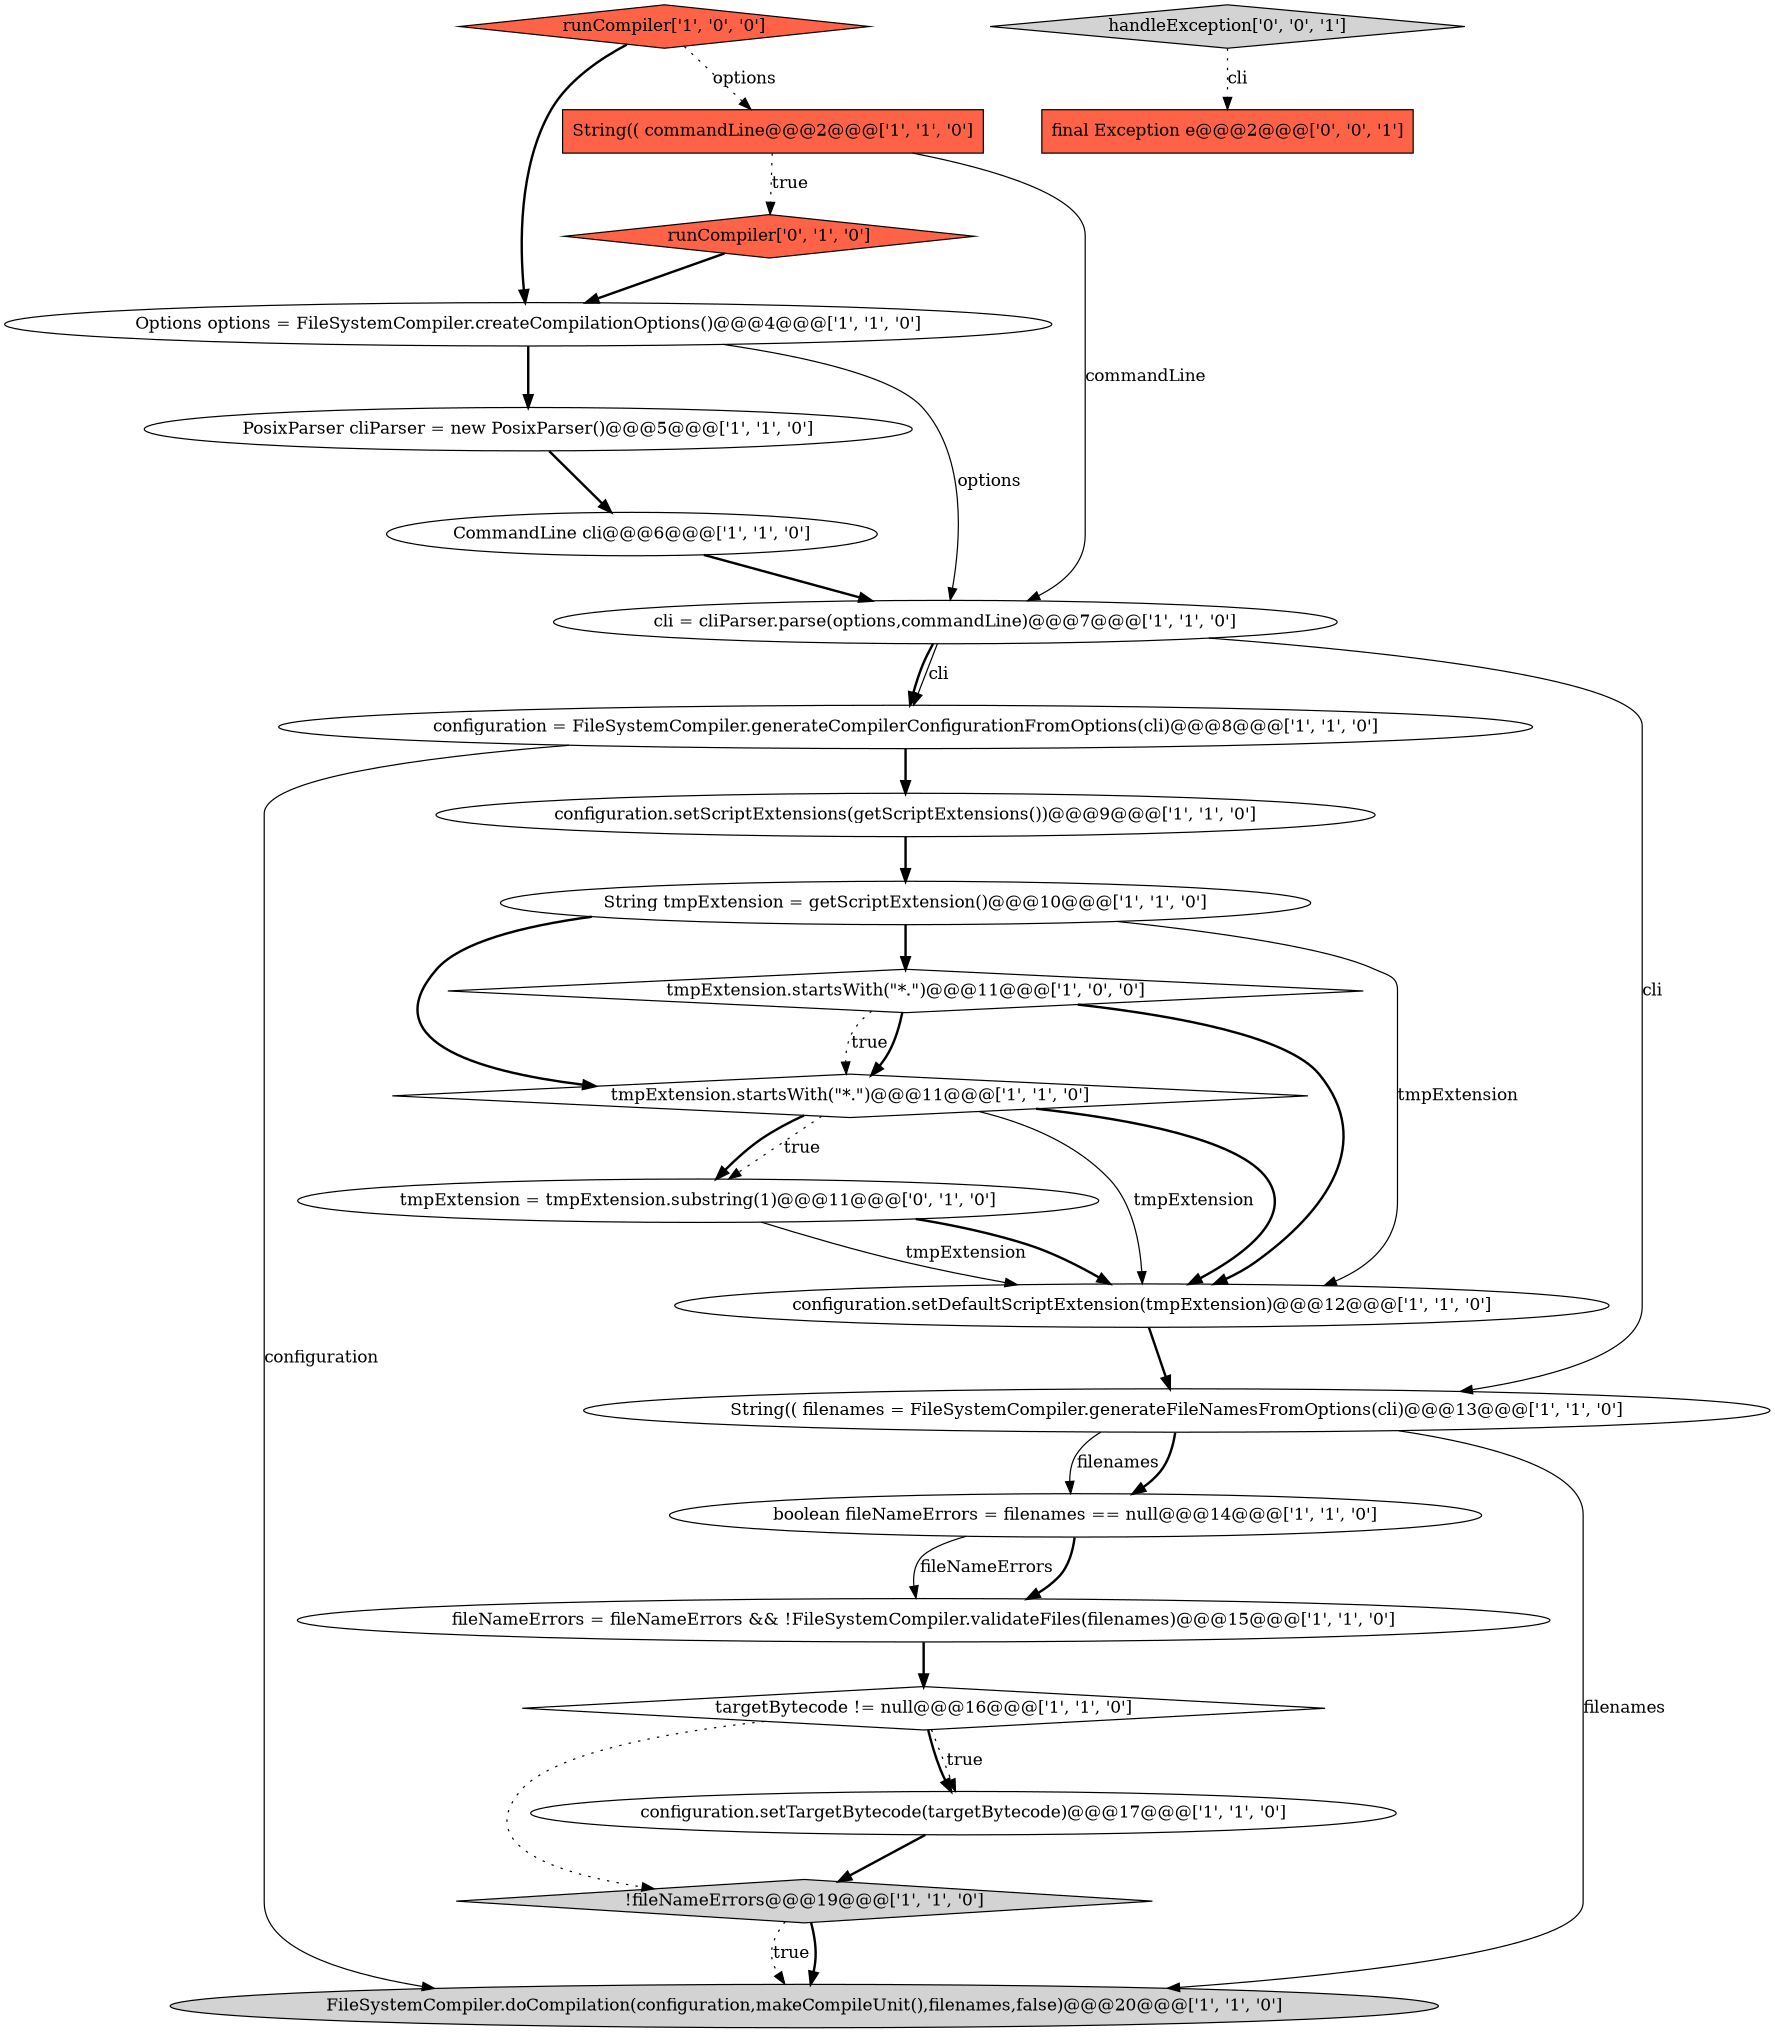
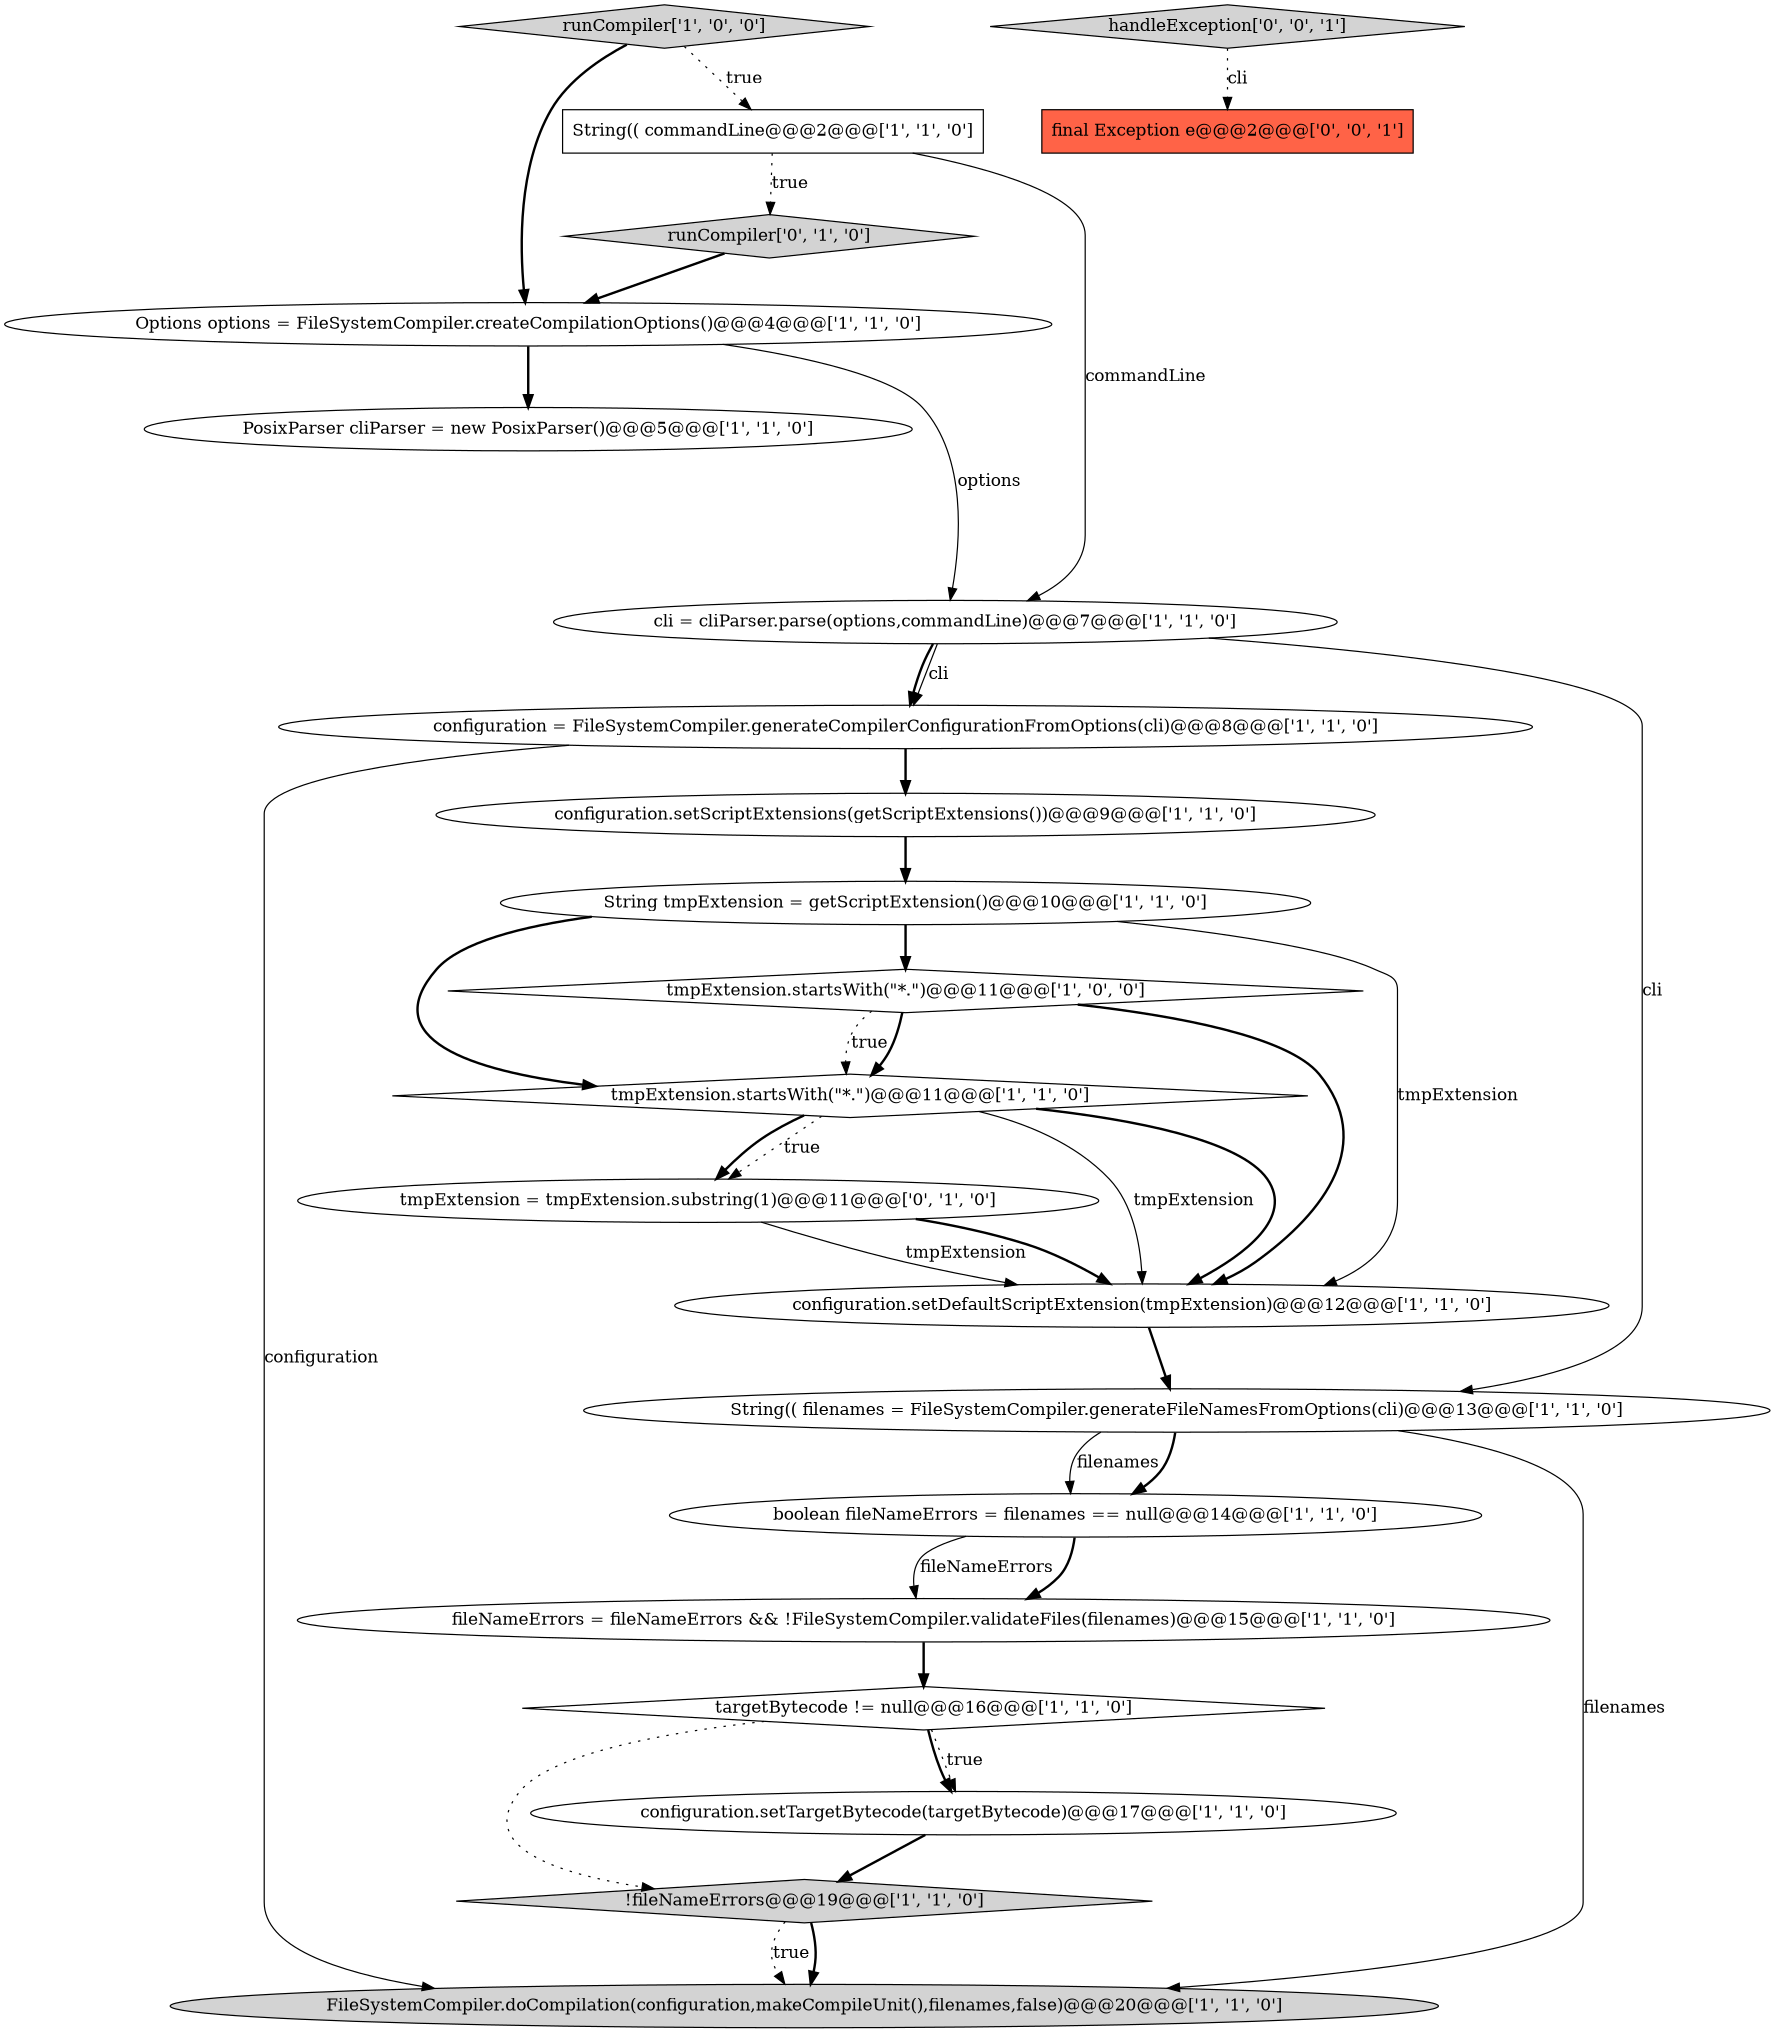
node "runCompiler['1', '0', '0']": fillcolor tomato -> lightgray
edge "runCompiler['1', '0', '0']" -> "String(( commandLine@@@2@@@['1', '1', '0']": label "options" -> "true"
node "String(( commandLine@@@2@@@['1', '1', '0']": fillcolor tomato -> white
node "runCompiler['0', '1', '0']": fillcolor tomato -> lightgray
node "CommandLine cli@@@6@@@['1', '1', '0']": removed
